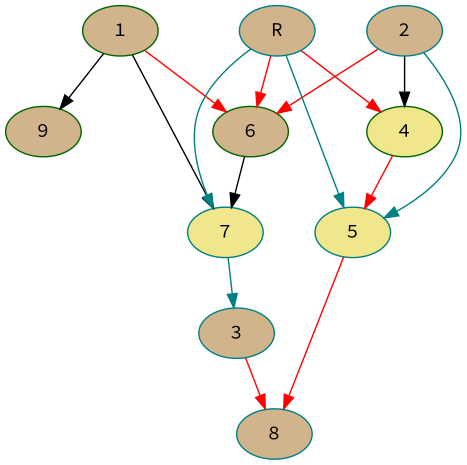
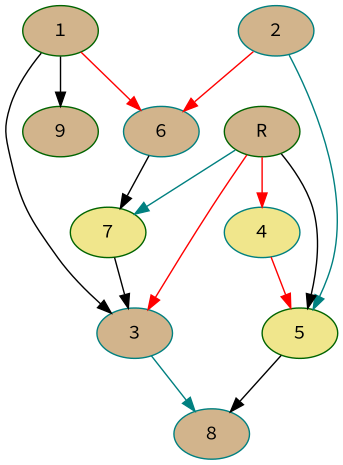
node "R": color teal -> darkgreen
edge "R" -> "6": now "R" -> "3"
edge "2" -> "4": removed
edge "1" -> "7": now "1" -> "3"
edge "R" -> "5": color teal -> black
node "6": color darkgreen -> teal
node "4": color darkgreen -> teal
node "7": color teal -> darkgreen
node "5": color teal -> darkgreen
edge "7" -> "3": color teal -> black
edge "5" -> "8": color red -> black
edge "3" -> "8": color red -> teal
